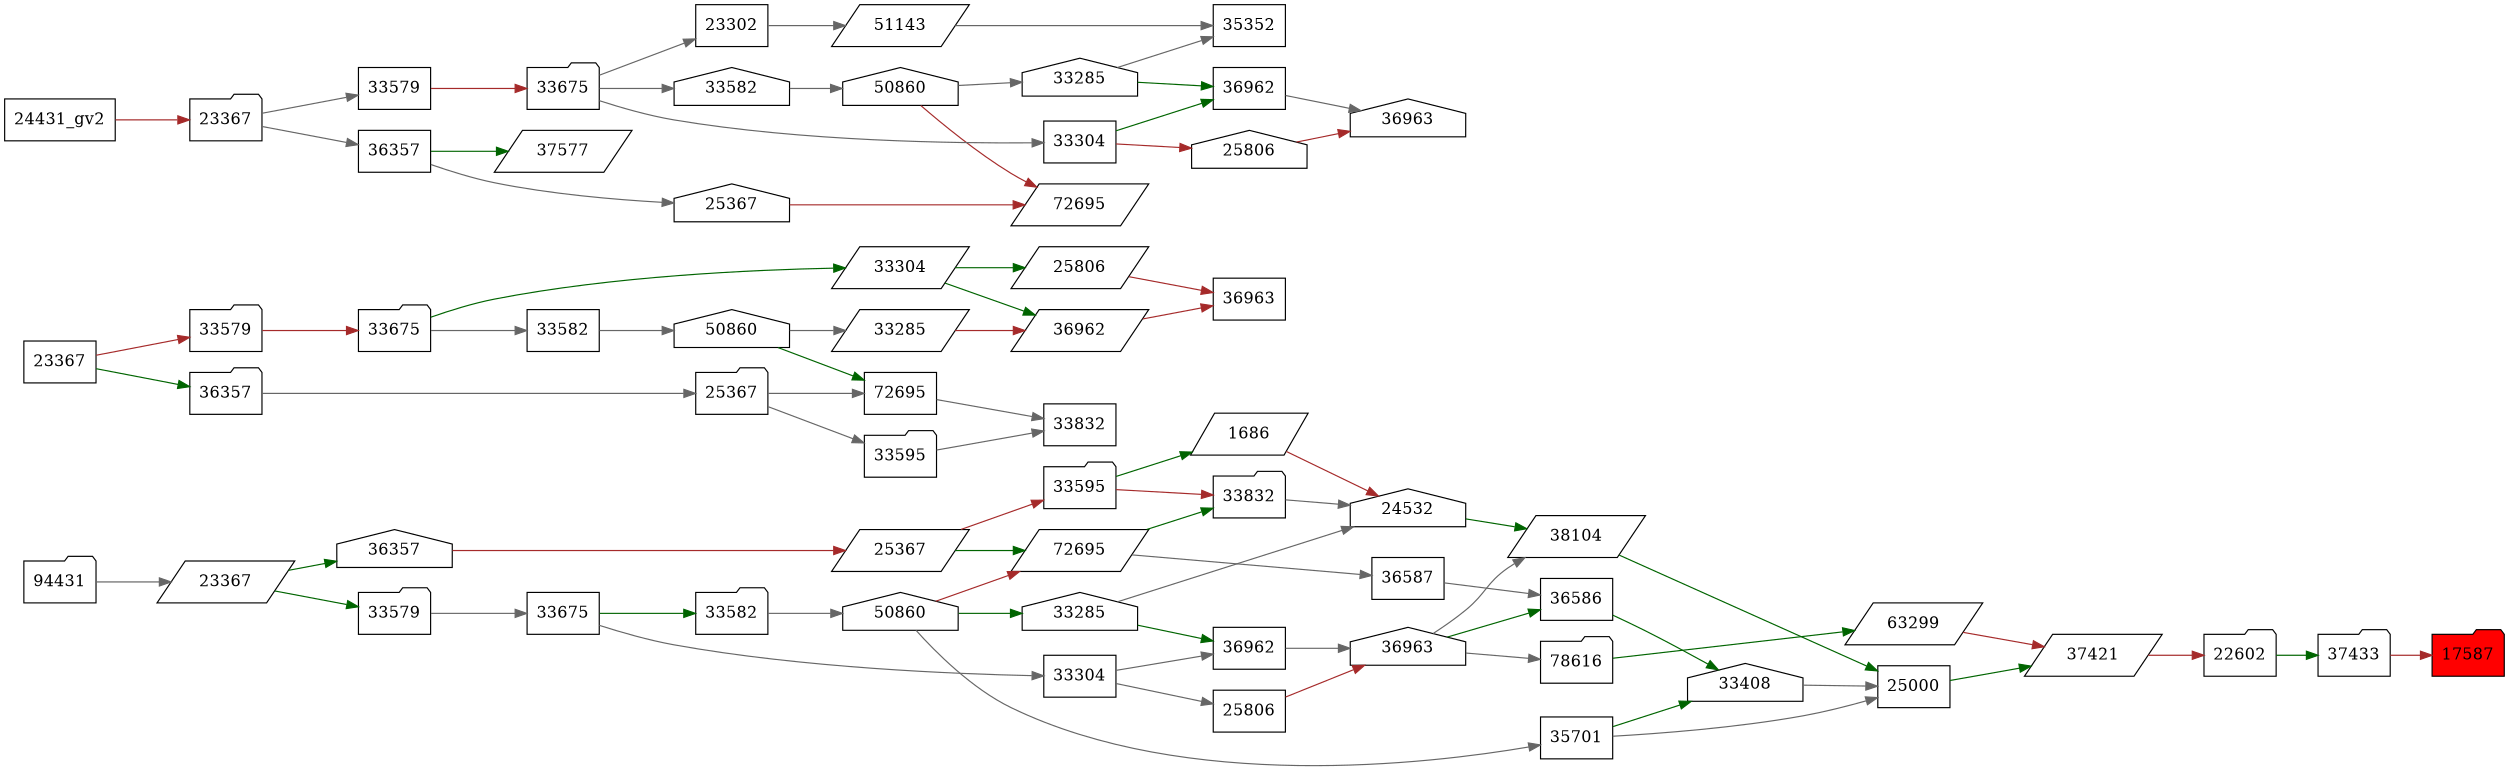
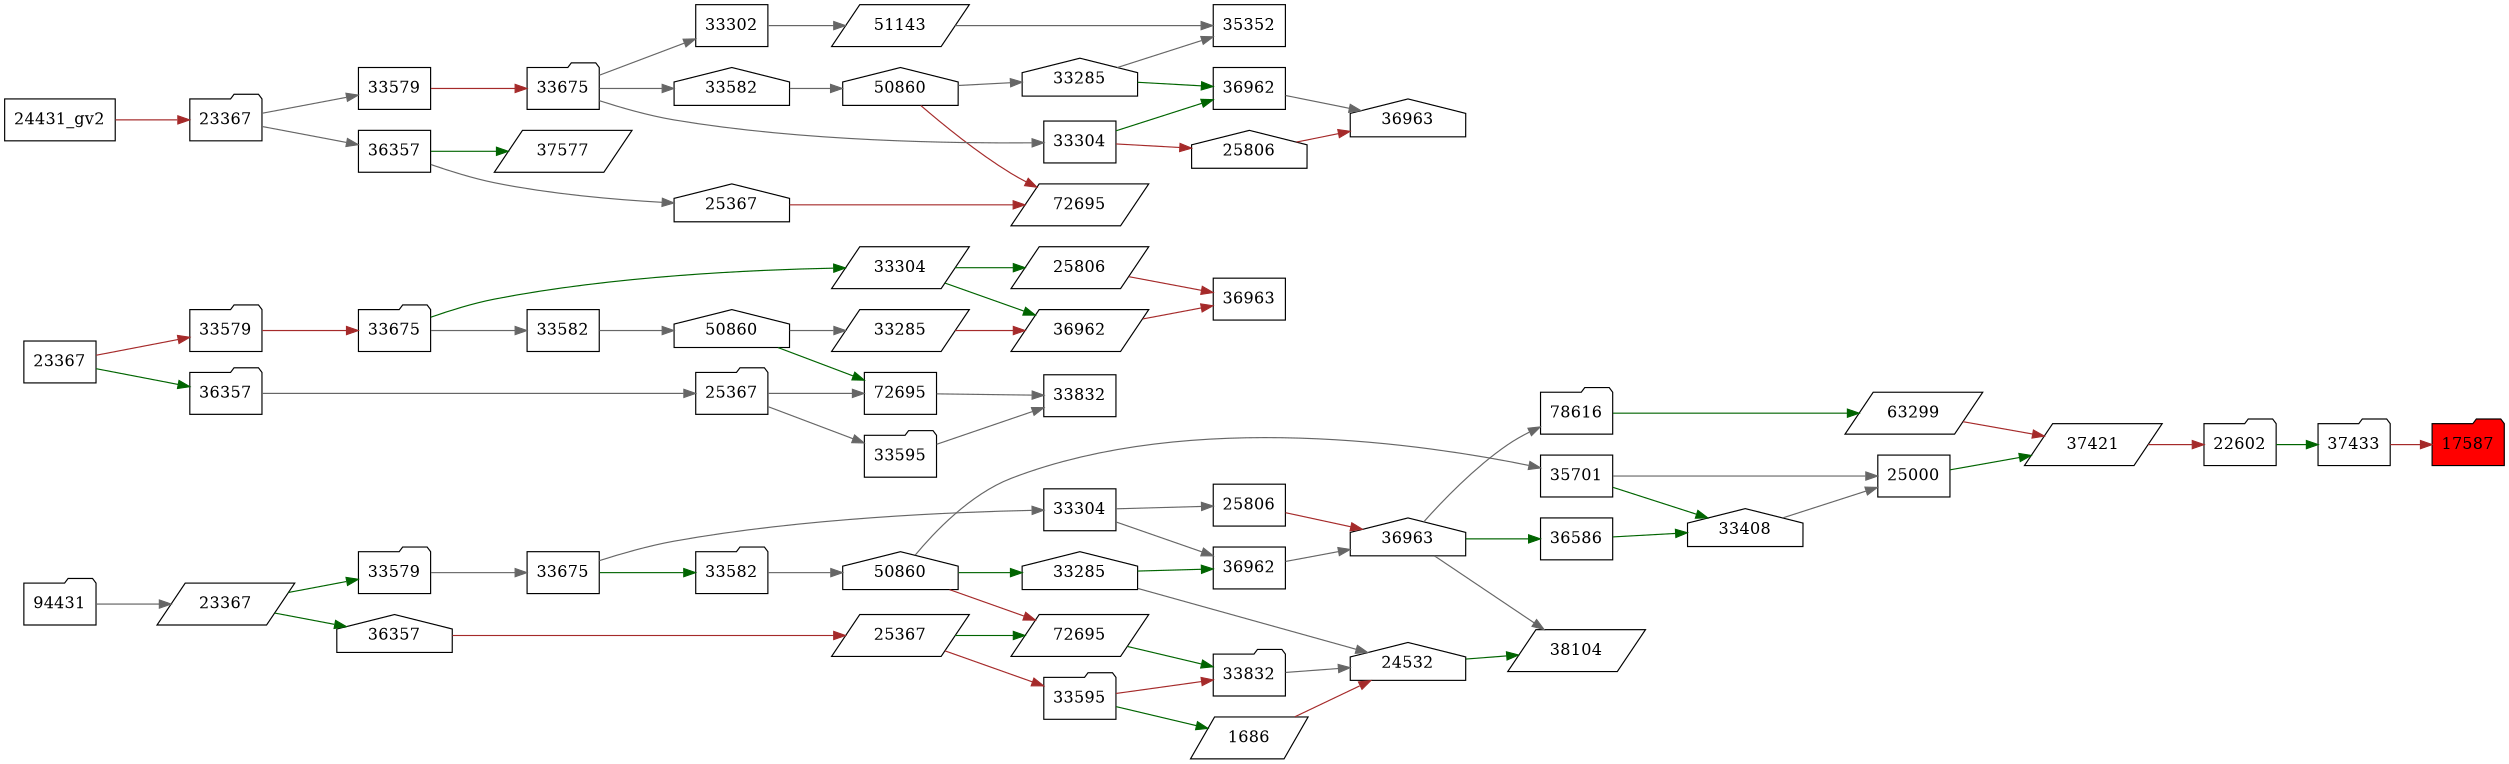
node "23302": label "23302" -> "33302"
node "36587": removed
edge "38104" -> "25000": removed
